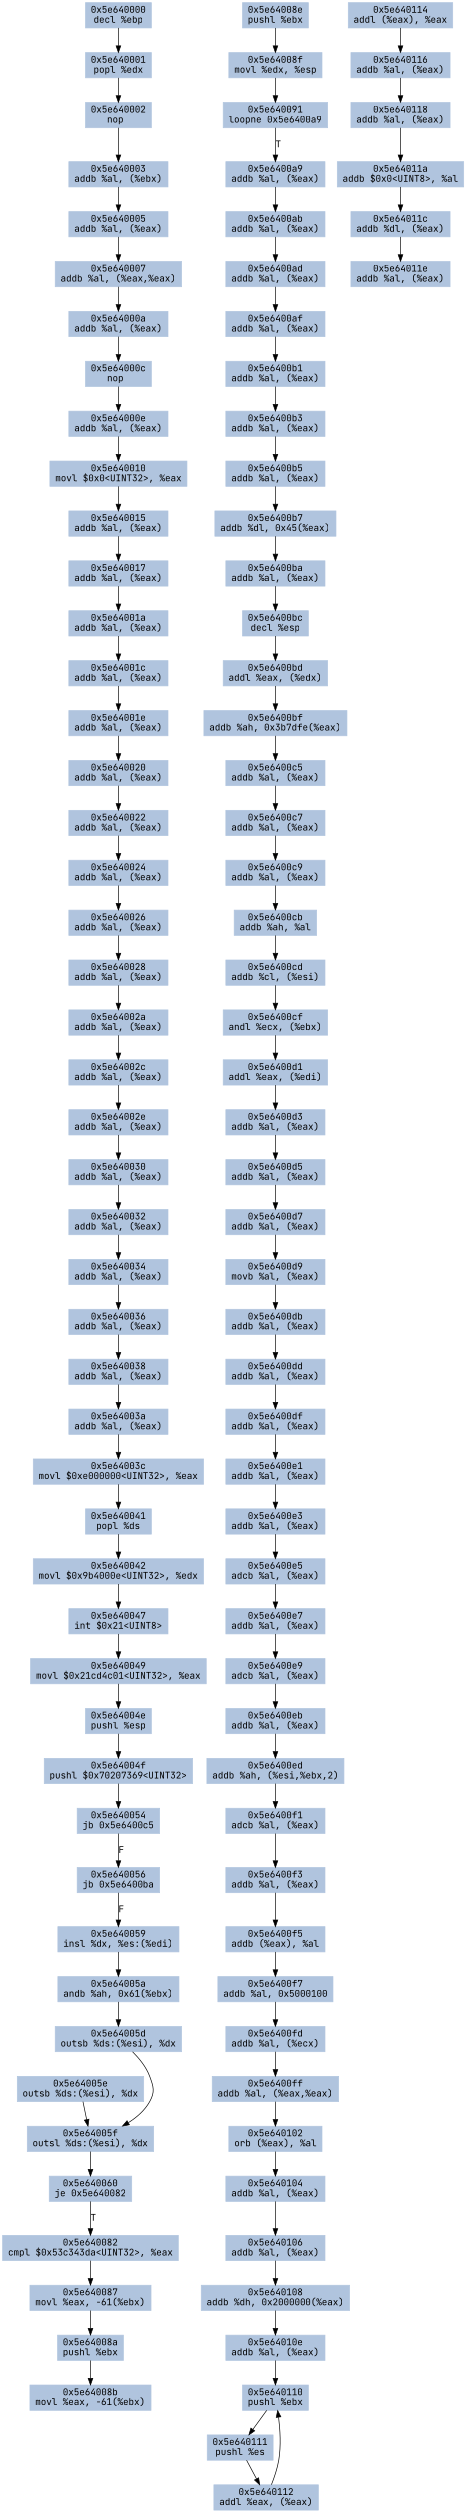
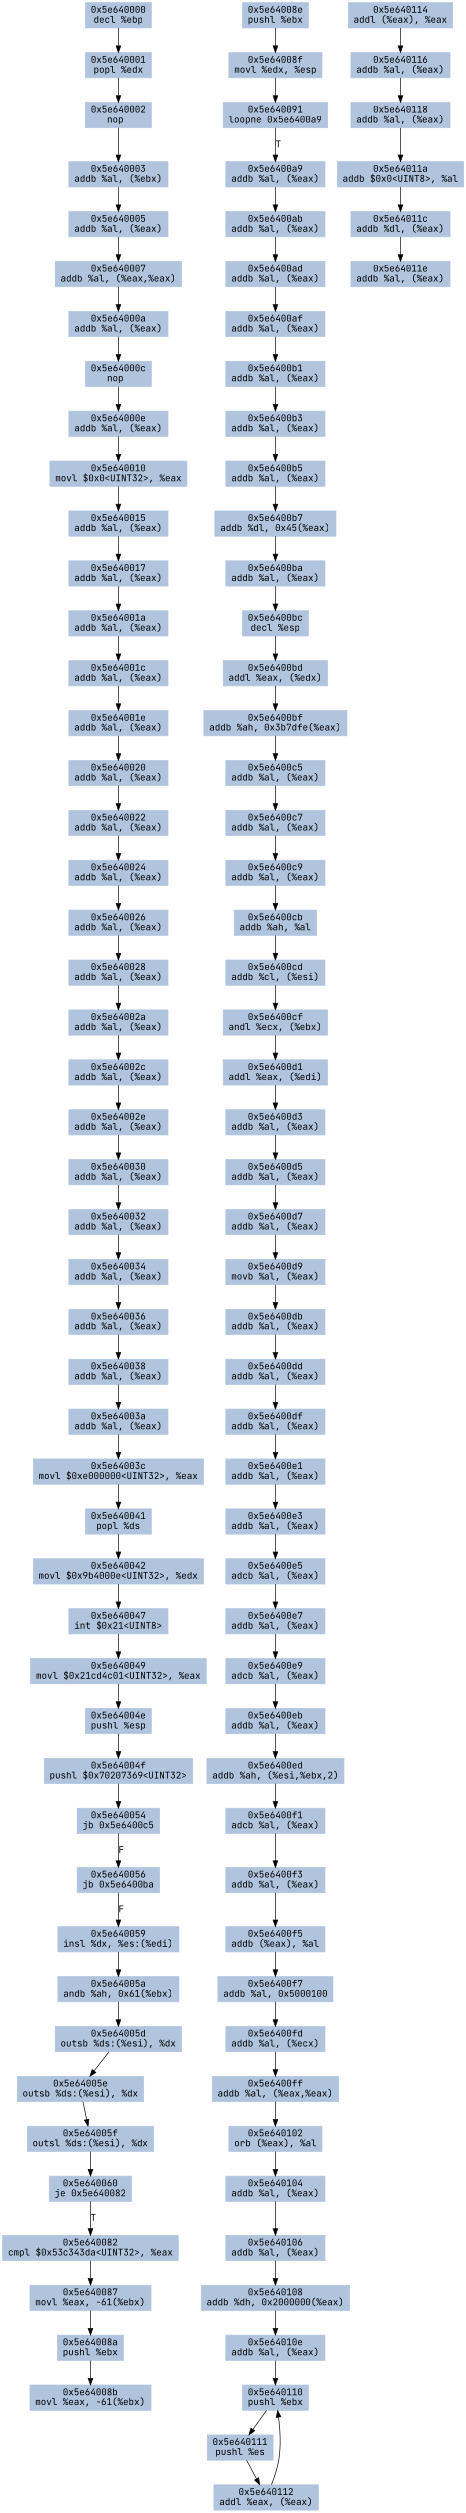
edge "0x5e64005d outsb %ds:(%esi), %dx" -> "0x5e64005f outsl %ds:(%esi), %dx": now "0x5e64005d outsb %ds:(%esi), %dx" -> "0x5e64005e outsb %ds:(%esi), %dx"
